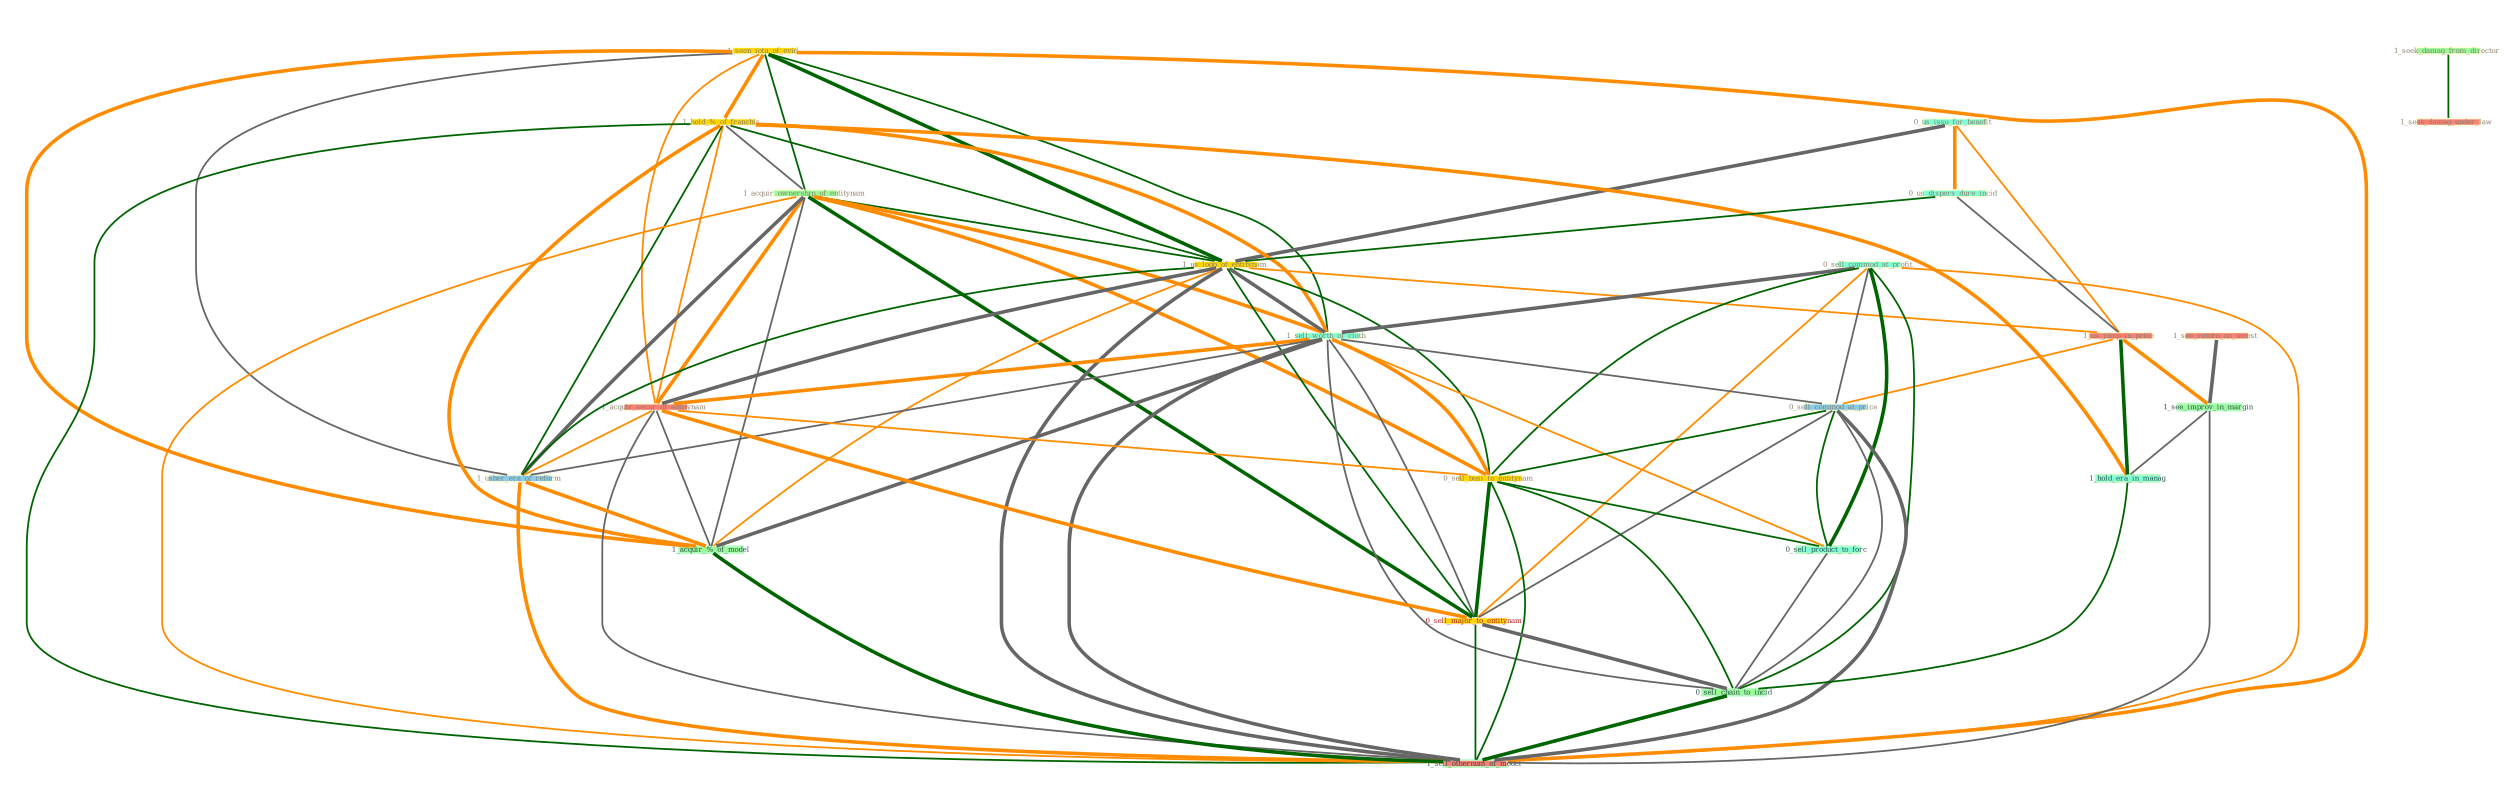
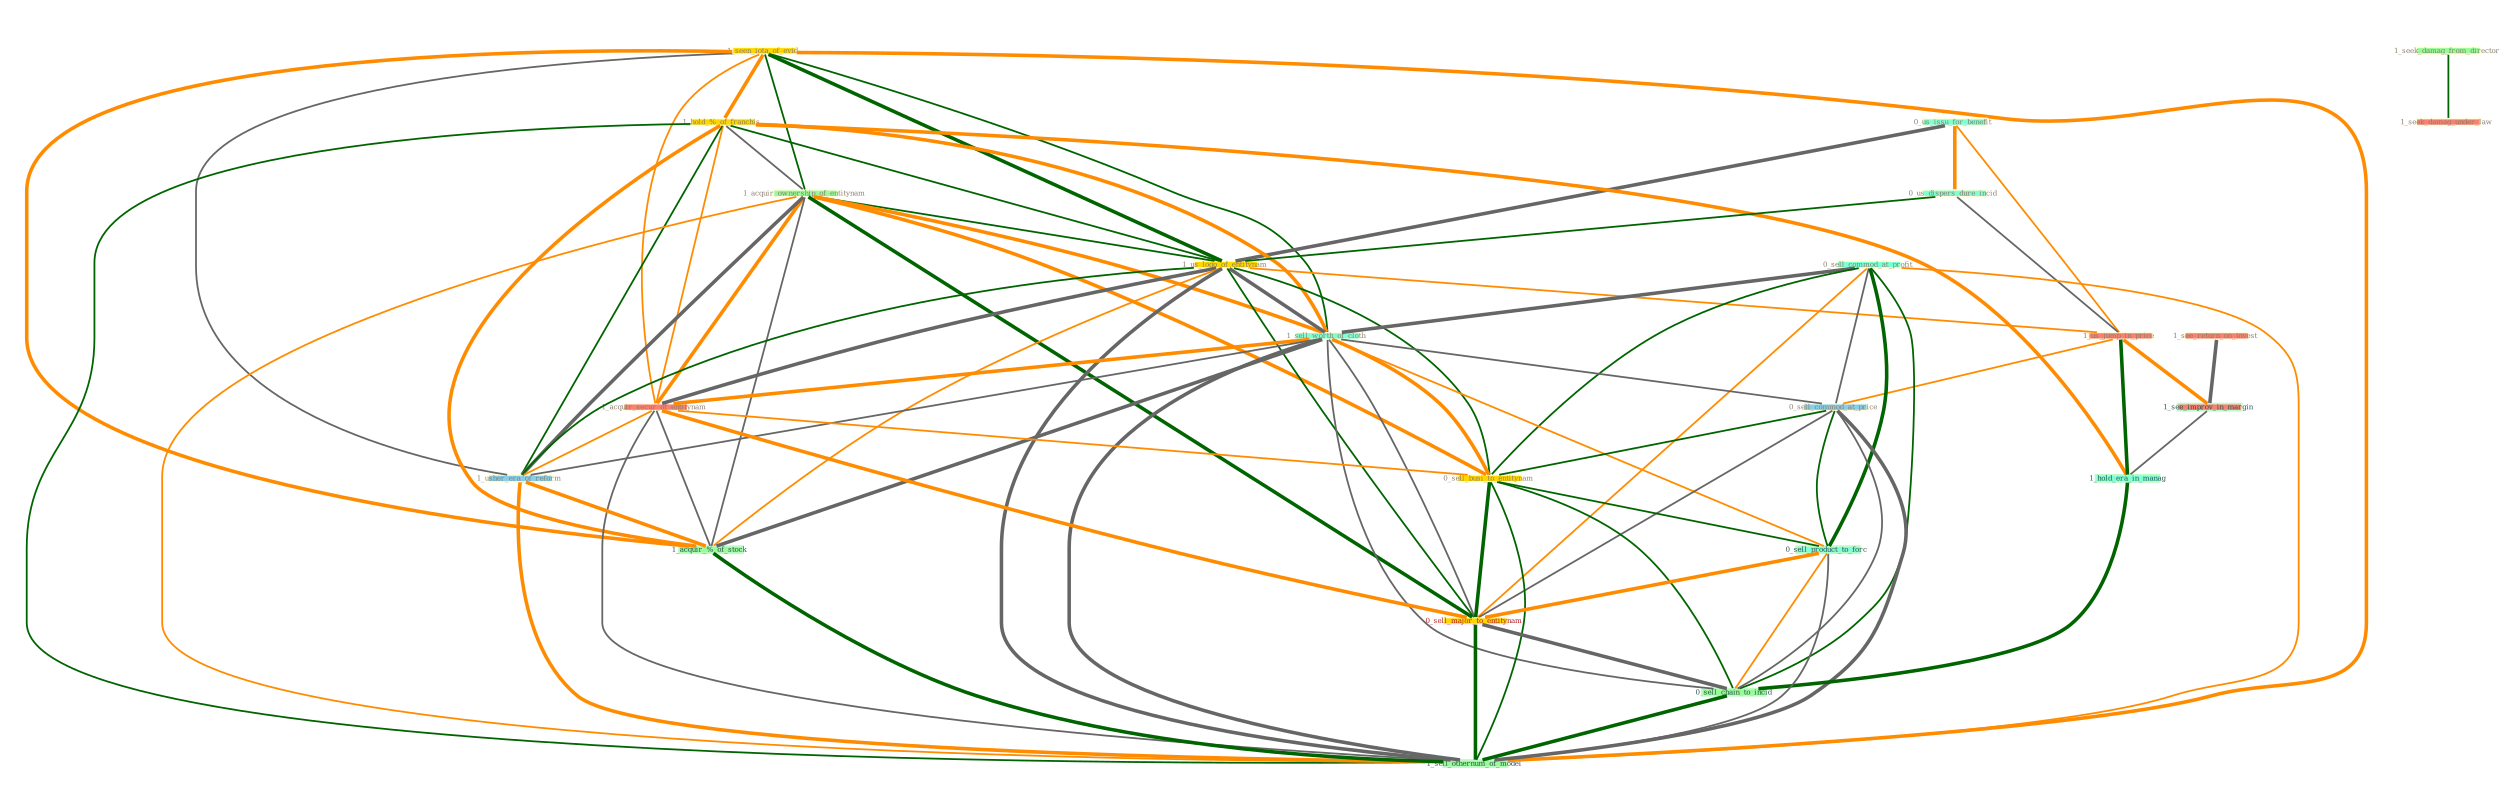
node "1_see_improv_in_margin": fillcolor palegreen -> salmon
node "1_acquir_%_of_model": label "1_acquir_%_of_model" -> "1_acquir_%_of_stock"
edge "0_sell_product_to_forc" -- "0_sell_major_to_entitynam": added
edge "0_sell_product_to_forc" -- "0_sell_chain_to_incid": color gray40 -> darkorange
edge "1_hold_era_in_manag" -- "0_sell_chain_to_incid": style solid -> bold
edge "0_sell_major_to_entitynam" -- "1_sell_othernum_of_model": style solid -> bold
edge "1_see_improv_in_margin" -- "1_sell_othernum_of_model": now "0_sell_product_to_forc" -- "1_sell_othernum_of_model"
node "1_sell_othernum_of_model": fillcolor salmon -> palegreen
